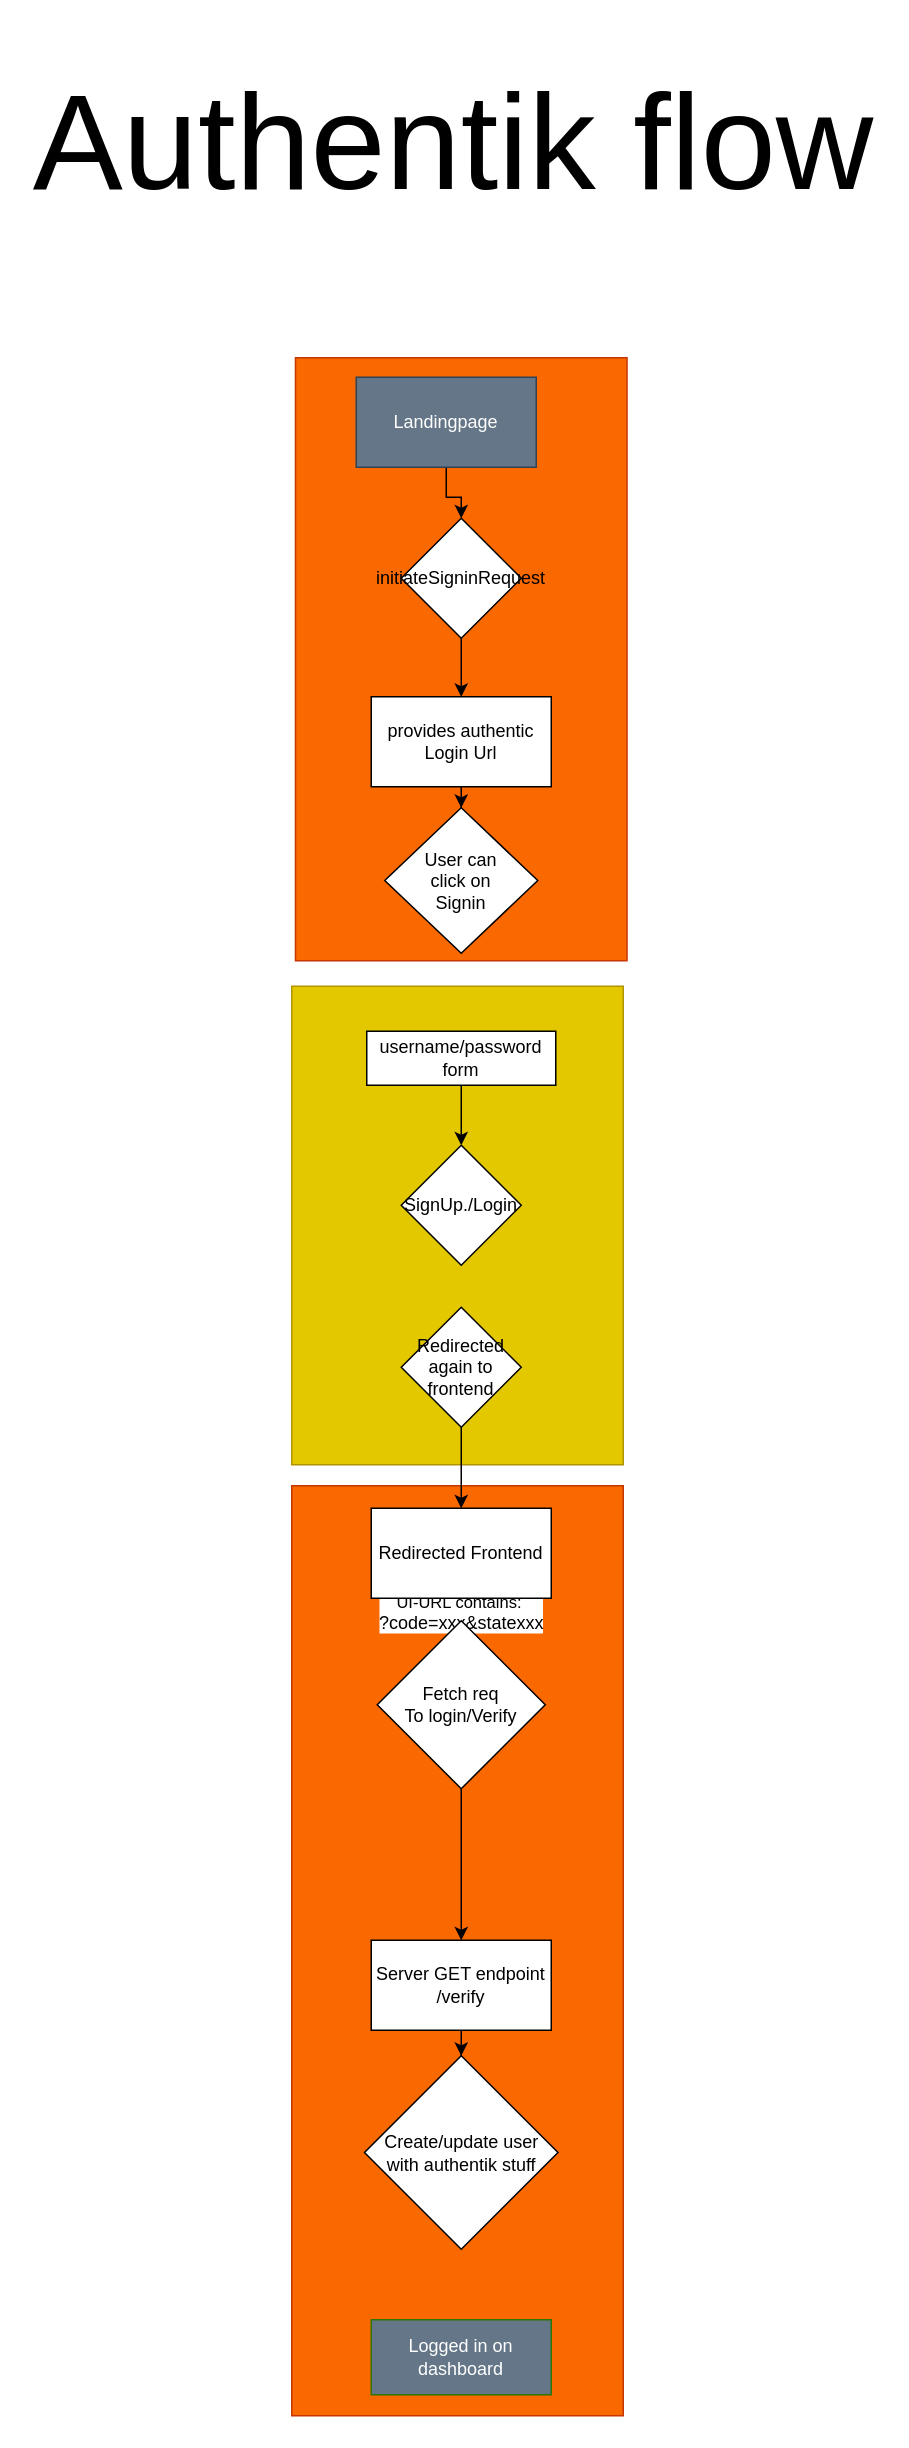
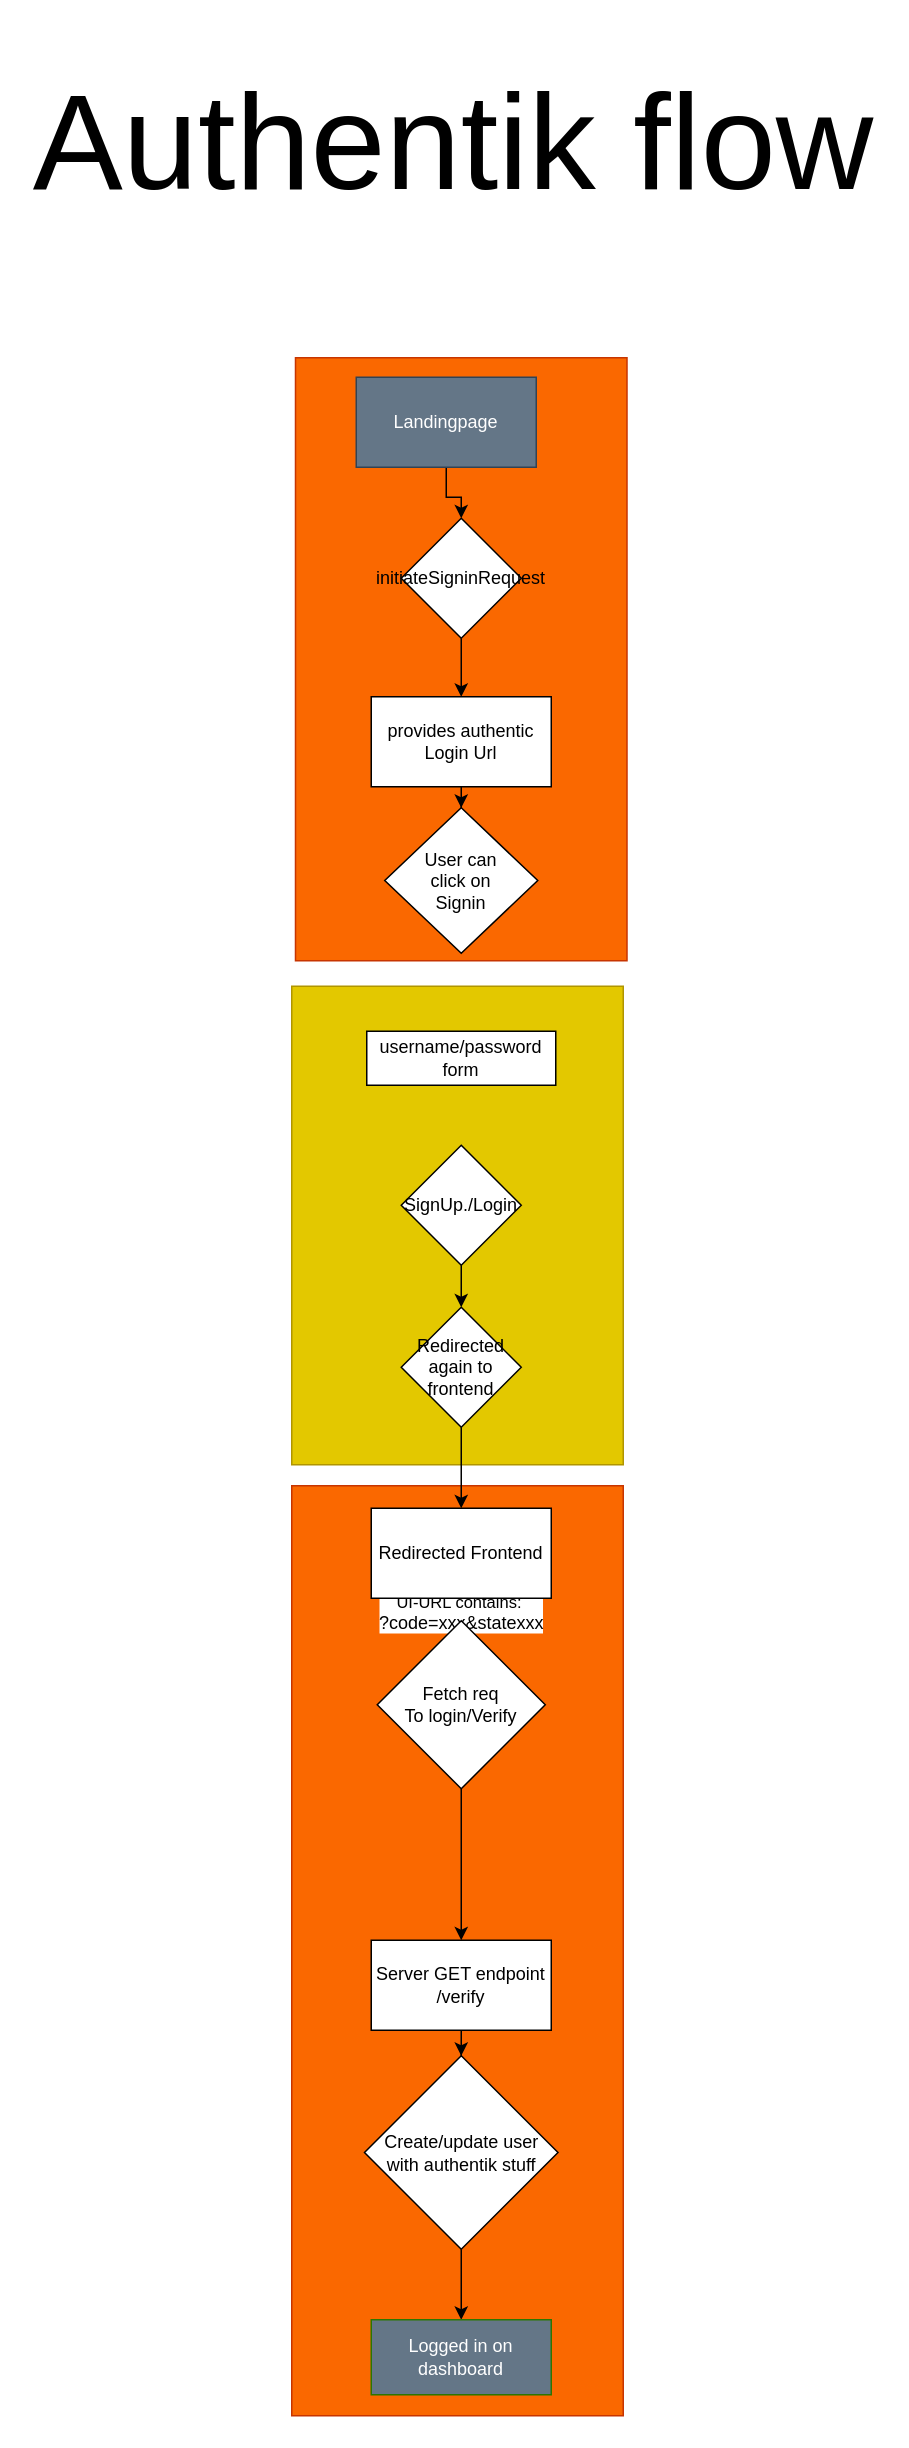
edge "username/password form" -> "SignUp./Login": removed
edge "SignUp./Login" -> "Redirected again to frontend": added
edge "Create/update user with authentik stuff" -> "Logged in on dashboard": added
